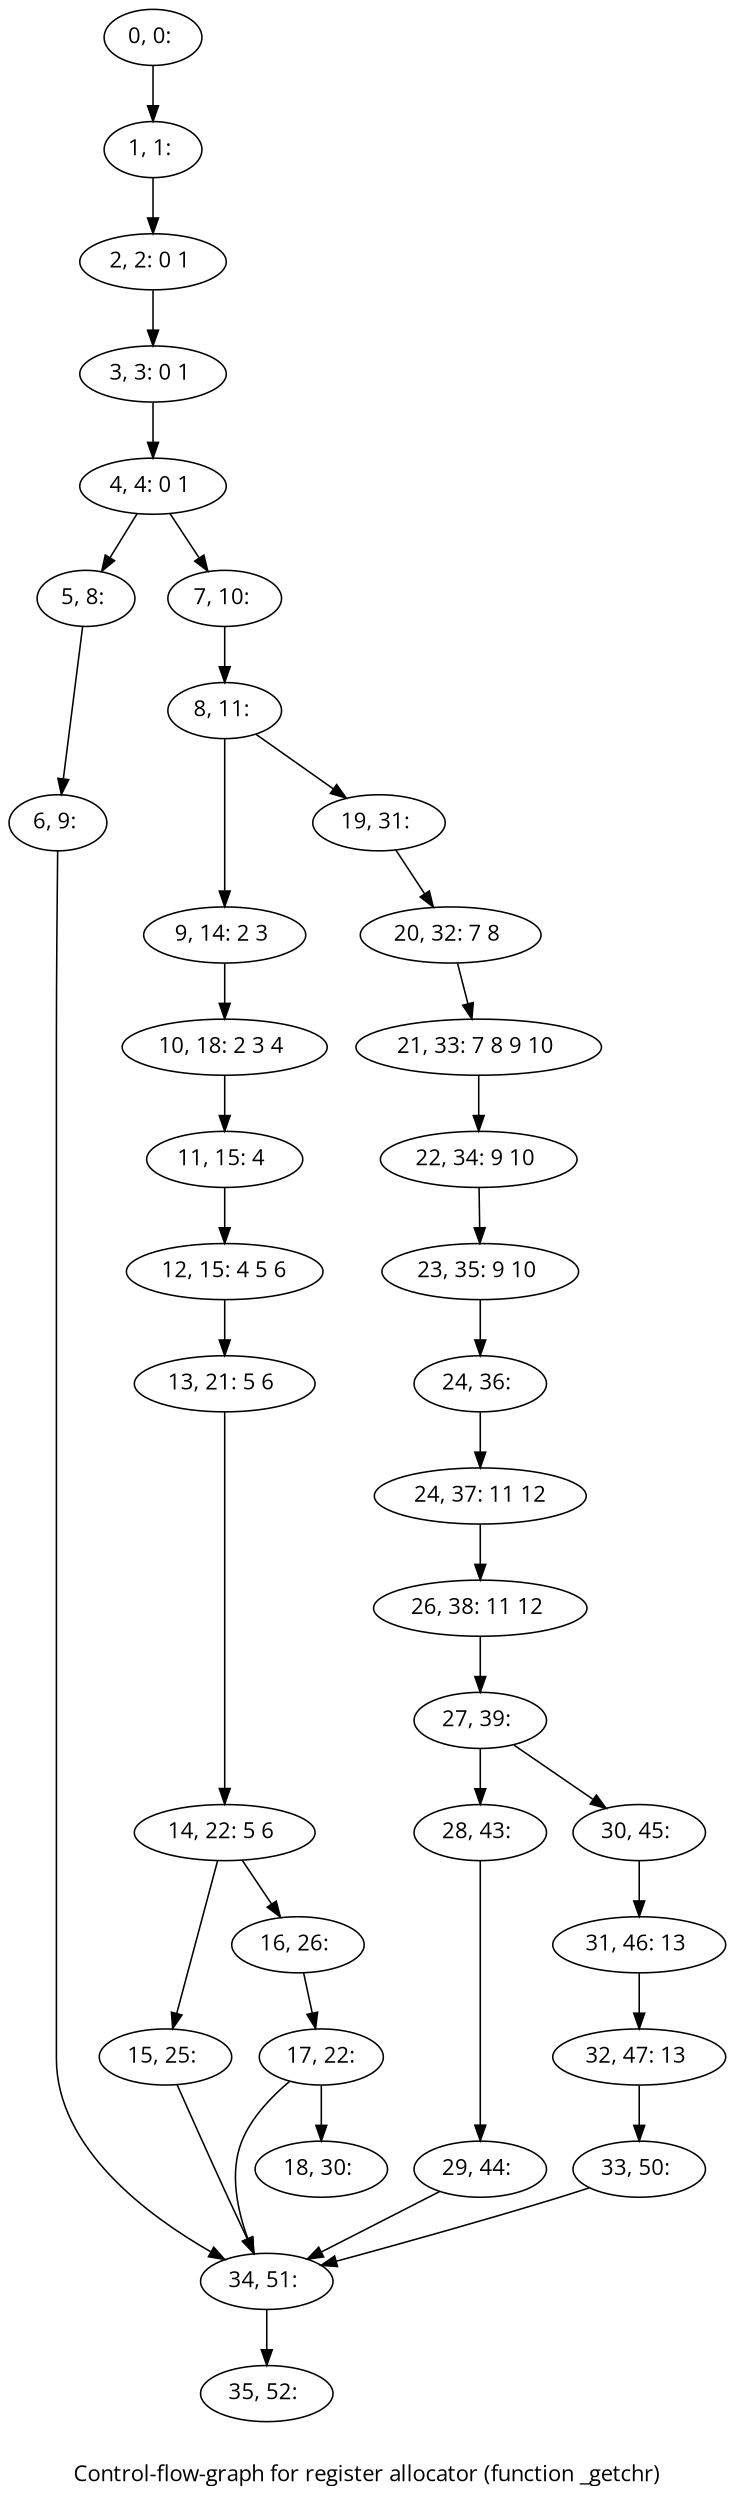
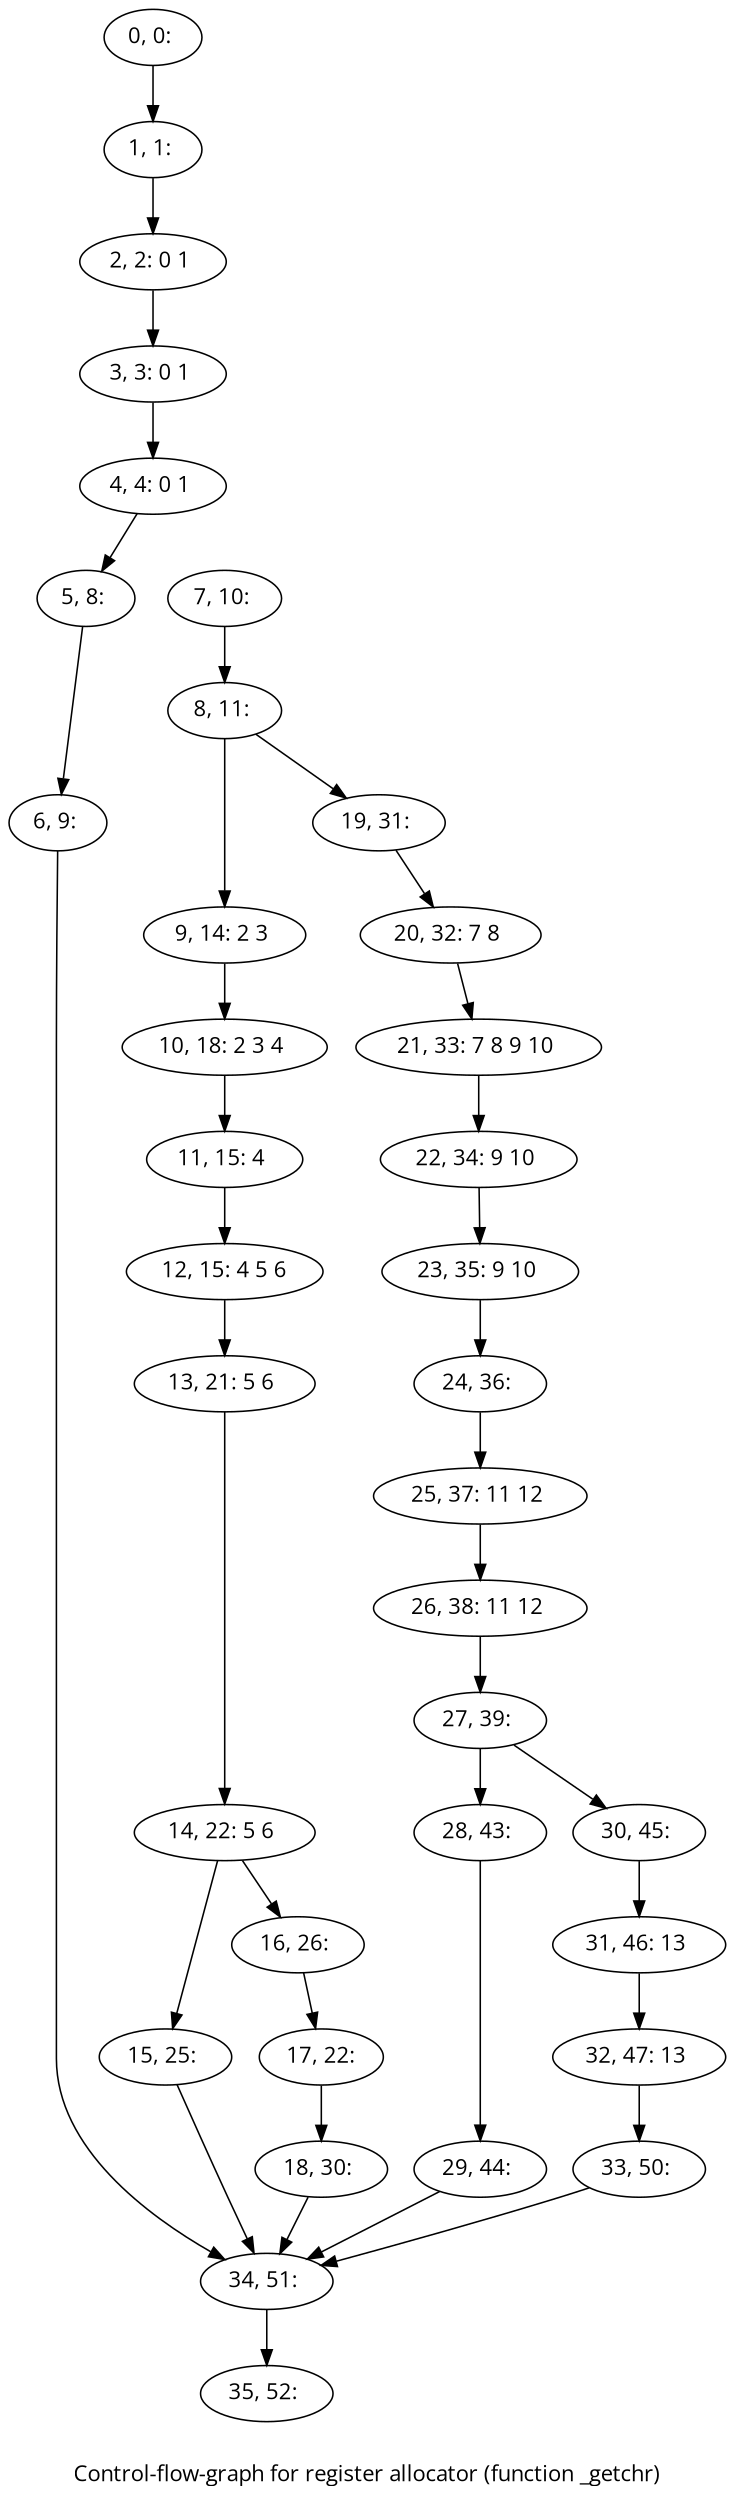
edge "4, 4: 0 1" -> "7, 10:": removed
node "24, 37: 11 12": label "24, 37: 11 12" -> "25, 37: 11 12"
edge "17, 22:" -> "34, 51:": now "18, 30:" -> "34, 51:"
